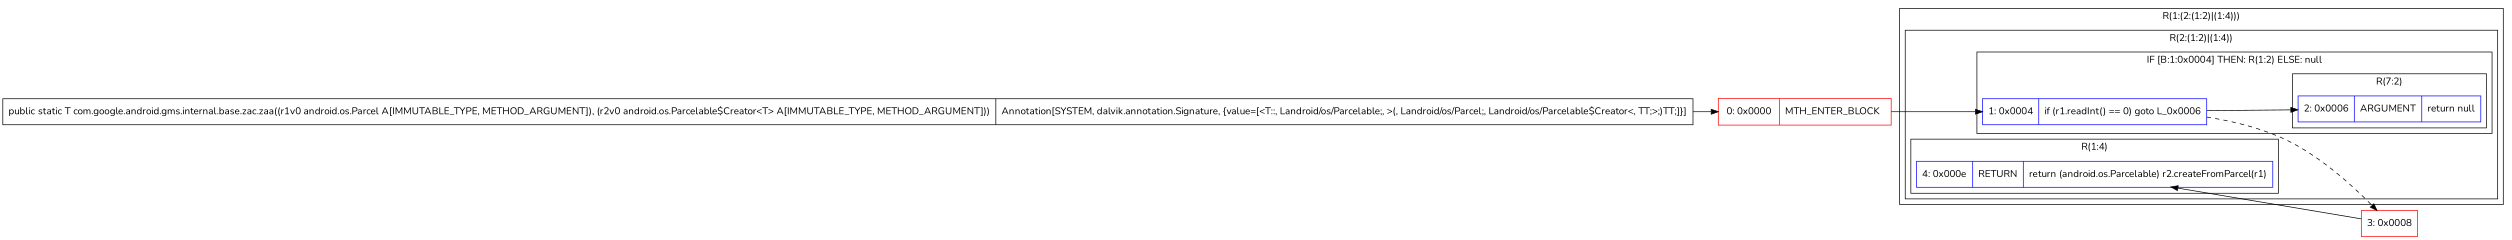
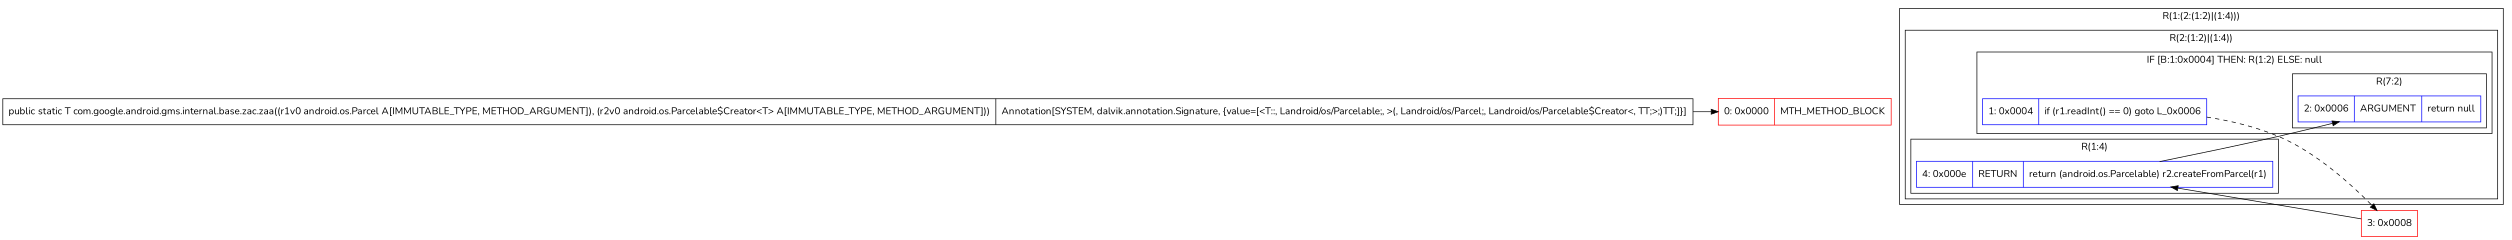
edge "1: 0x0004" -> "2: 0x0006": now "4: 0x000e" -> "2: 0x0006"
node "0: 0x0000": text "MTH_ENTER_BLOCK" -> "MTH_METHOD_BLOCK"
edge "0: 0x0000" -> "1: 0x0004": removed
